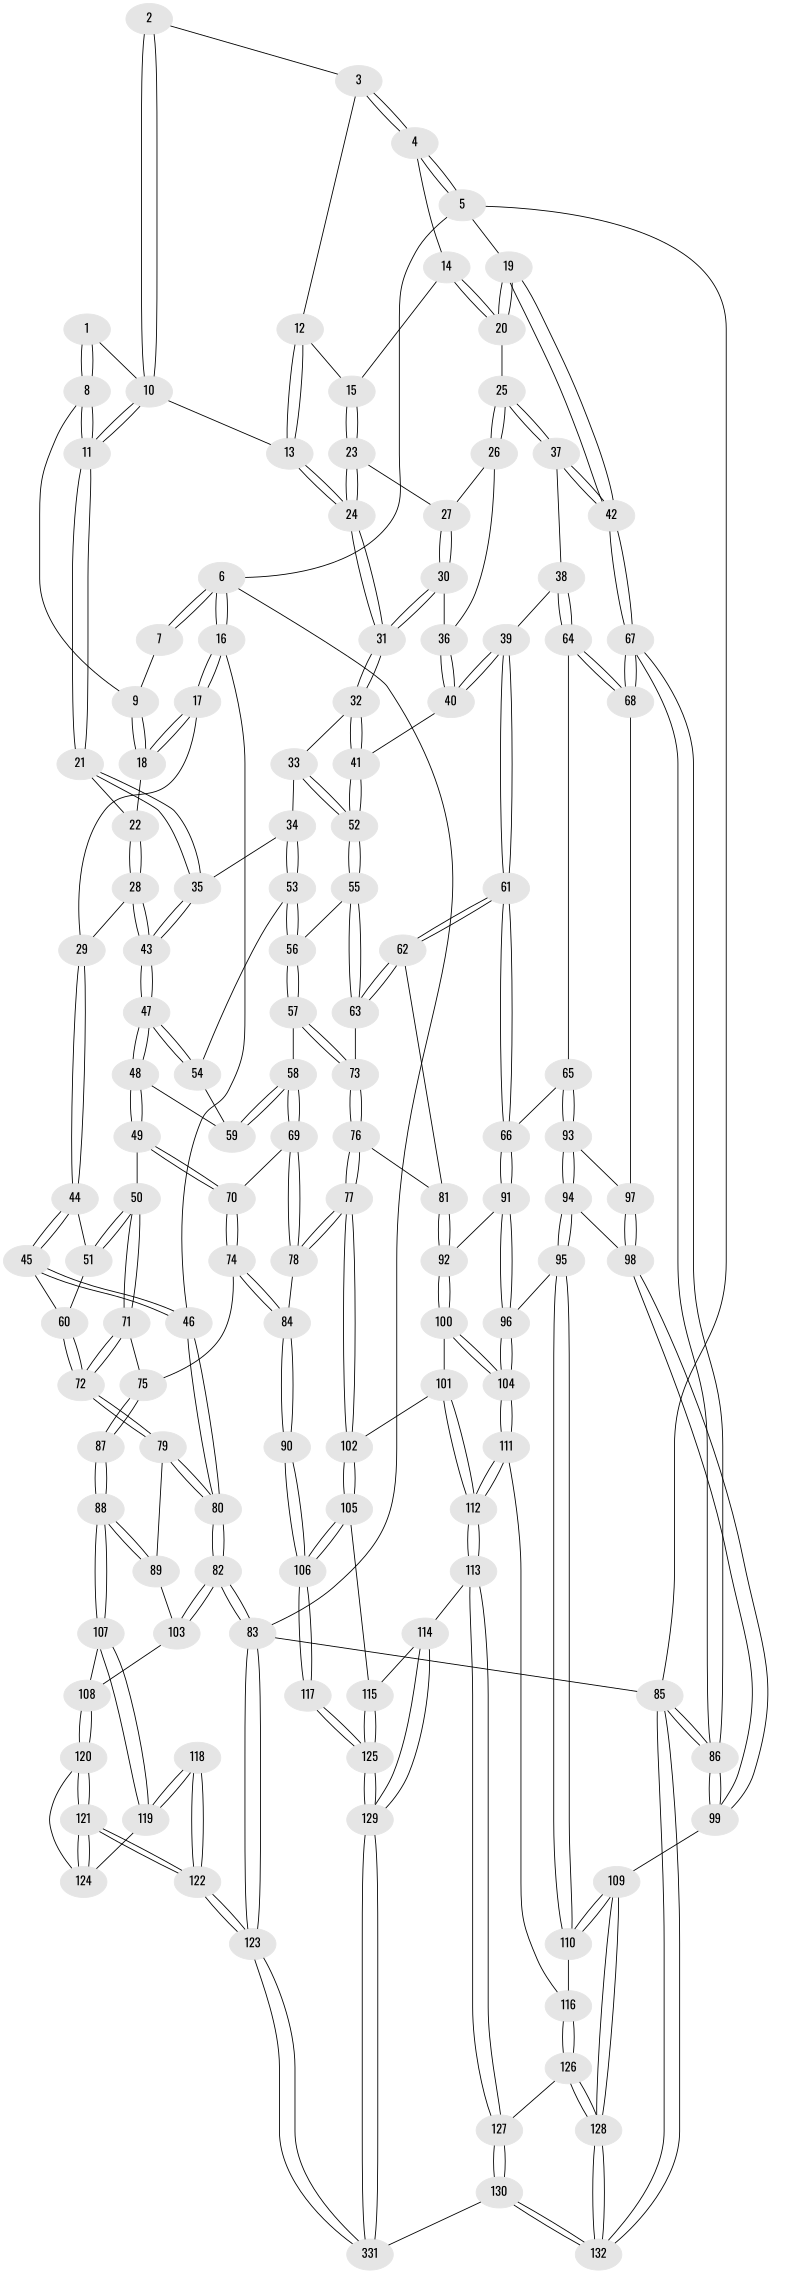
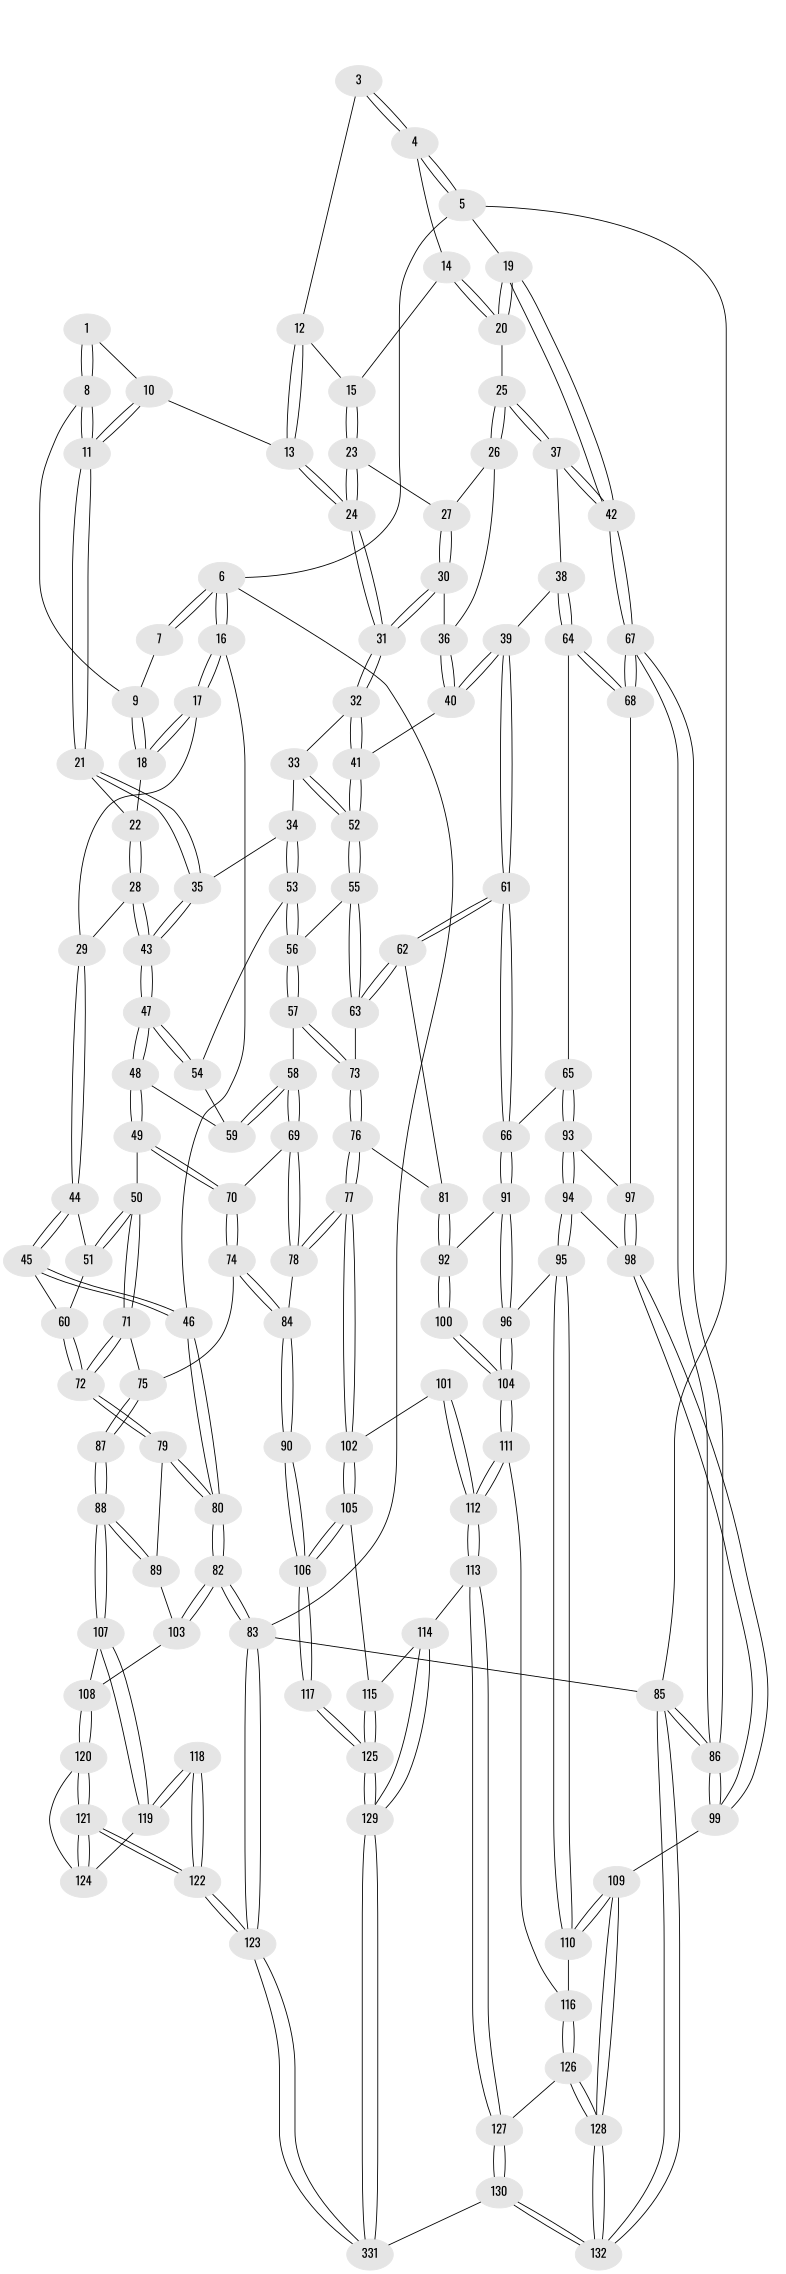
node "2": removed
edge "100" -- "101": removed
